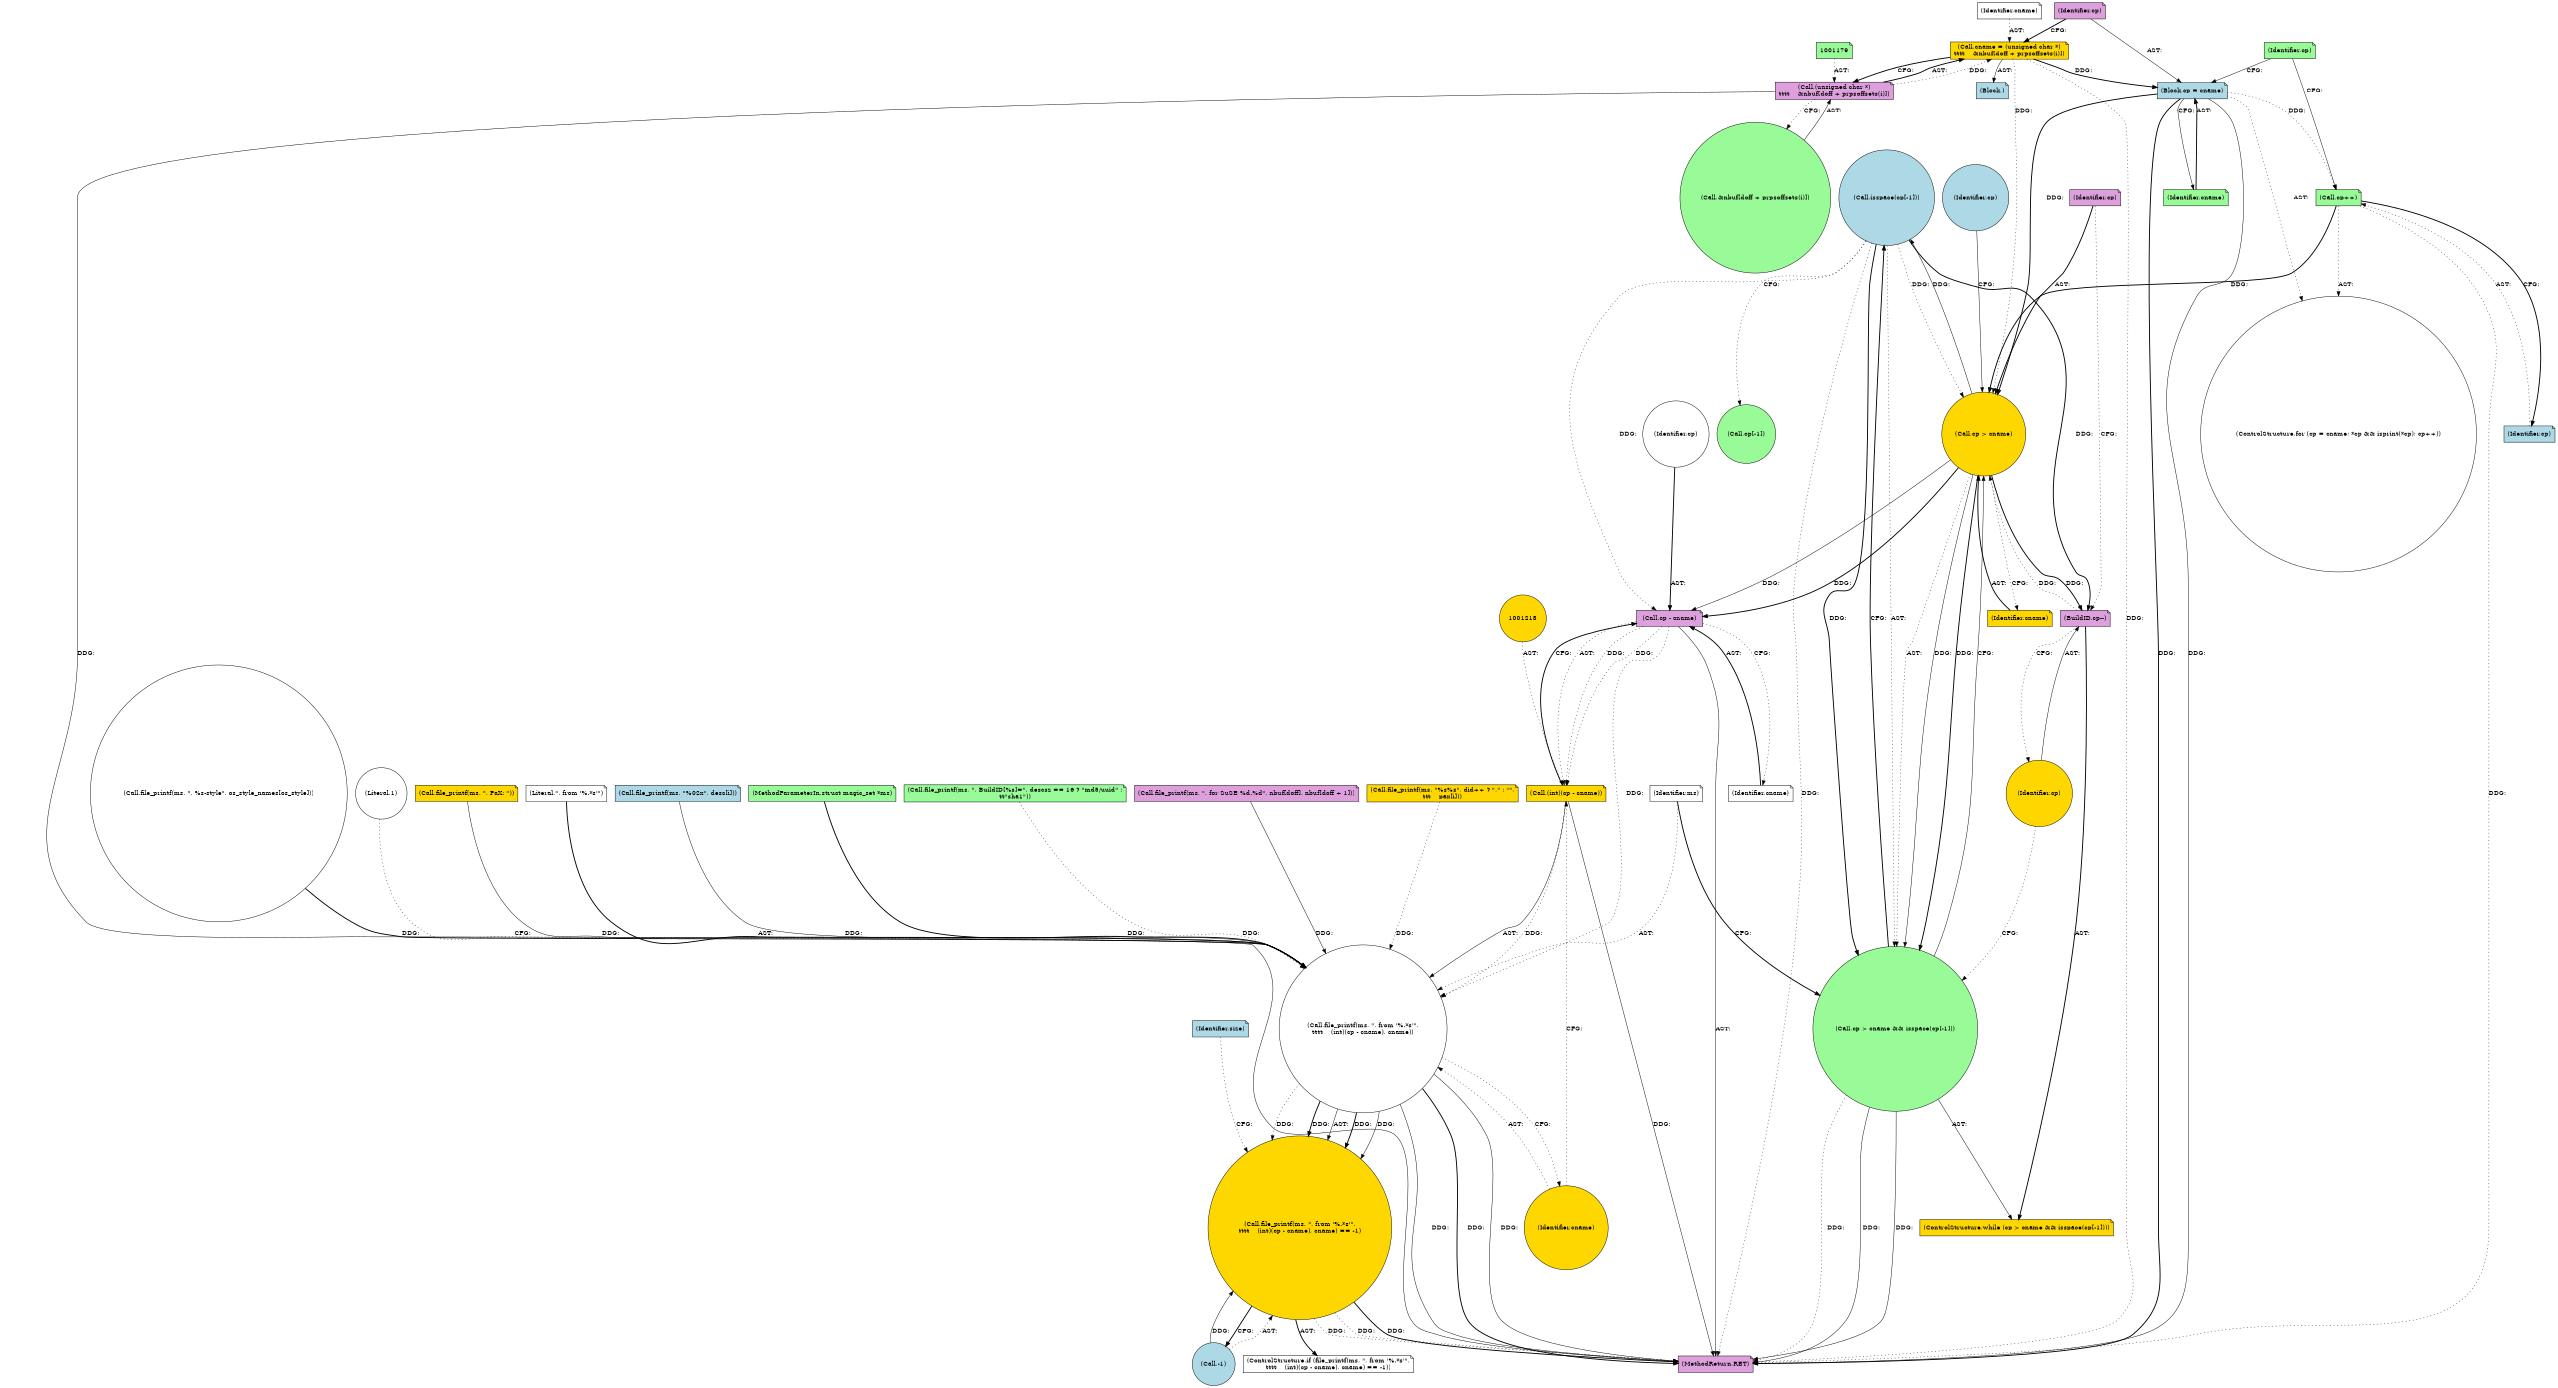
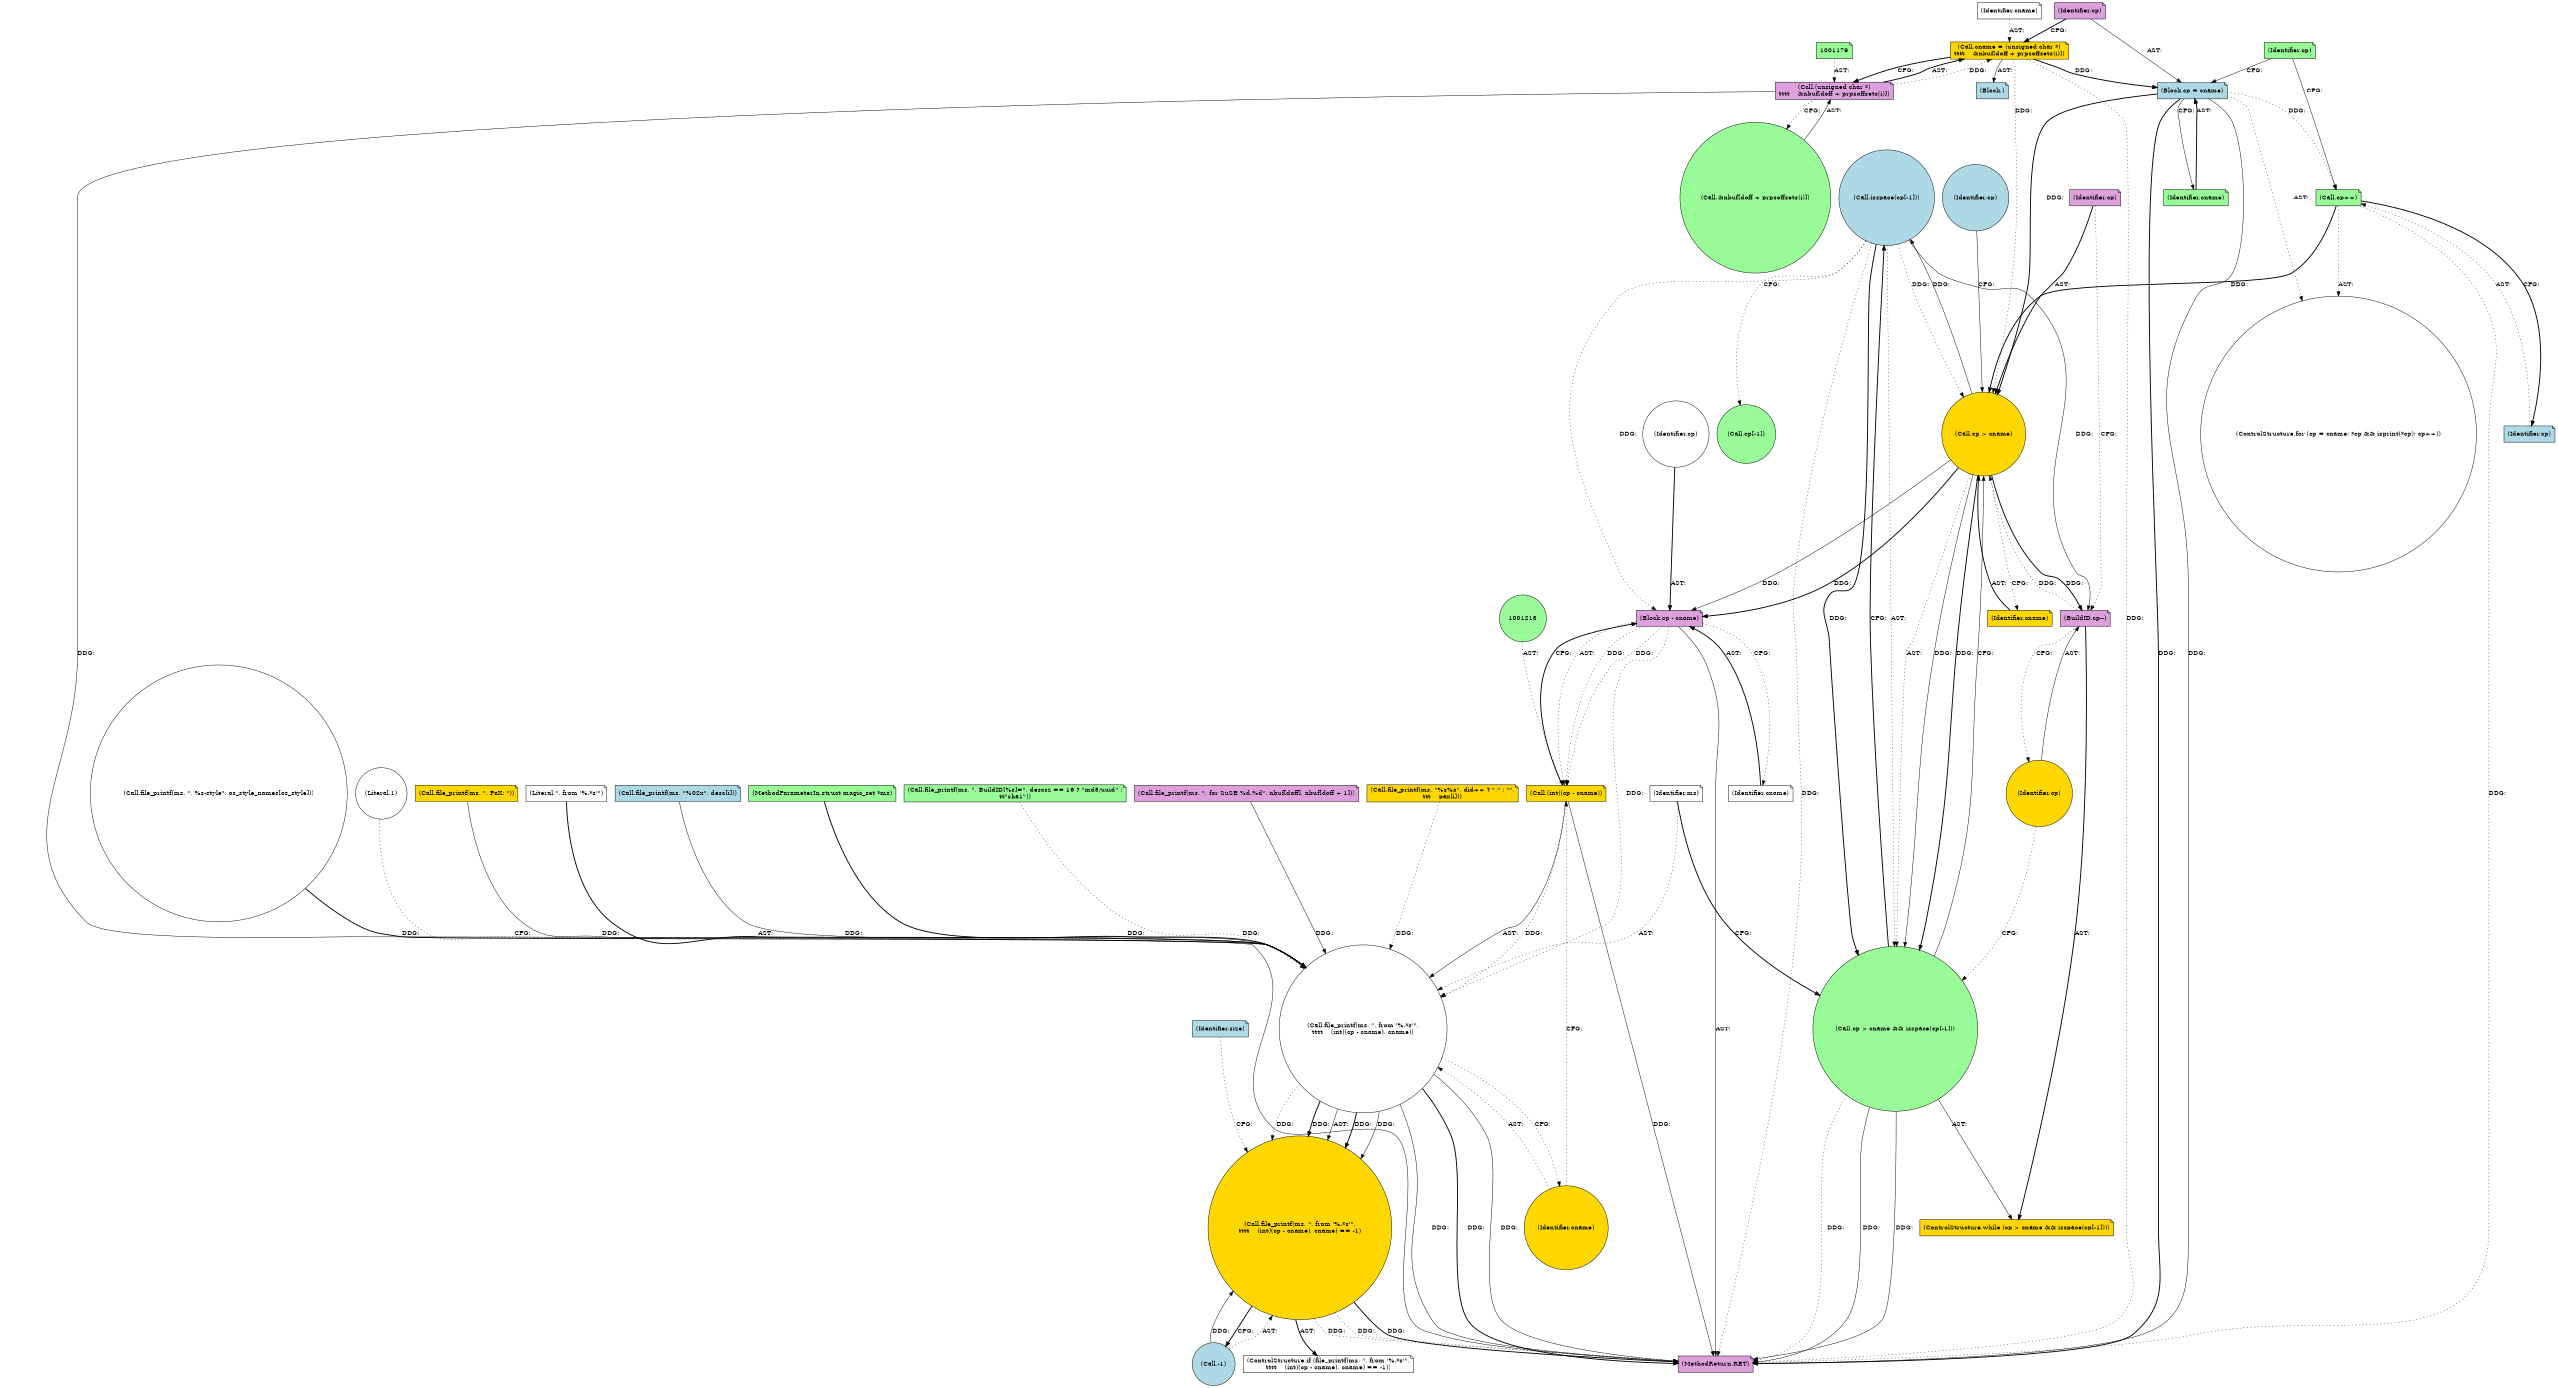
edge "(Call,isspace(cp[-1]))" -> "(BuildID,cp--)": style bold -> solid
node "1001218": fillcolor gold -> palegreen
node "(Call,cp - cname)": label "(Call,cp - cname)" -> "(Block,cp - cname)"
